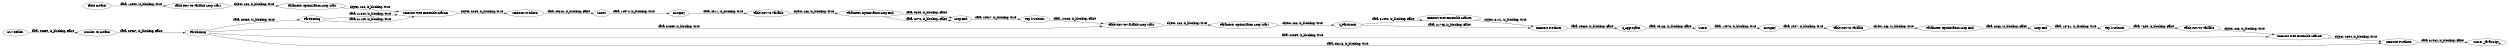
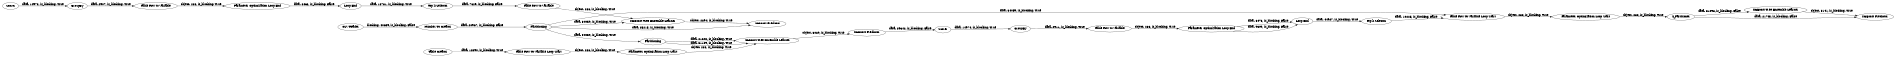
node "X_Aggregator": removed
edge "CSV Reader" -> "Number To Creator": label "data: 40659; is_blocking: False" -> "blocking: 40659; is_blocking: False"
node "Scorer _JavaScript_": removed
